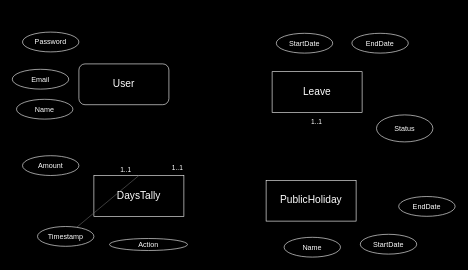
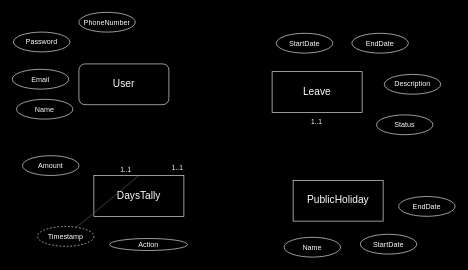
node "PhoneNumber": added
node "Password": moved (51, 42) -> (42, 42)
node "Description": added
node "Status": size 56x27 -> 56x20
node "PublicHoliday": moved (311, 201) -> (338, 201)
node "Timestamp": style solid -> dashed
